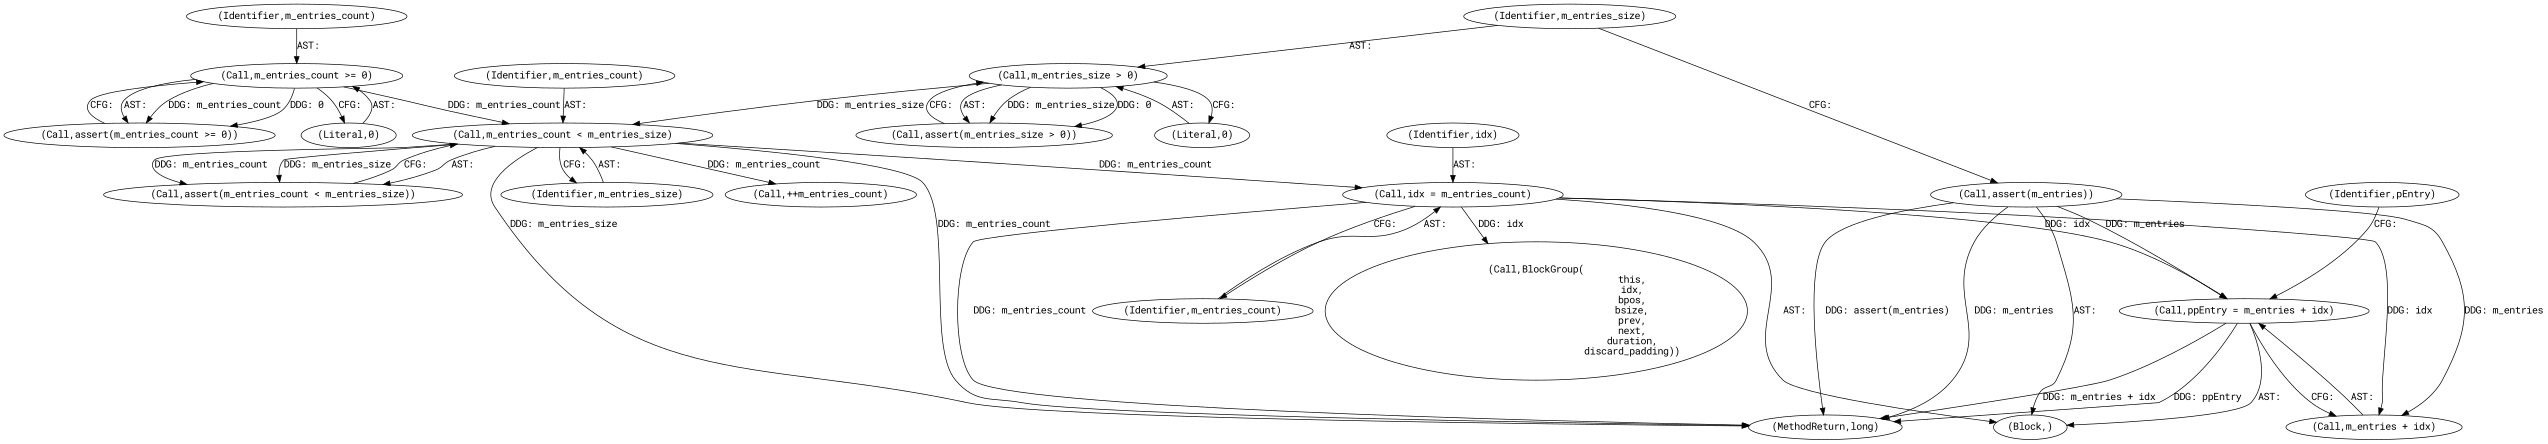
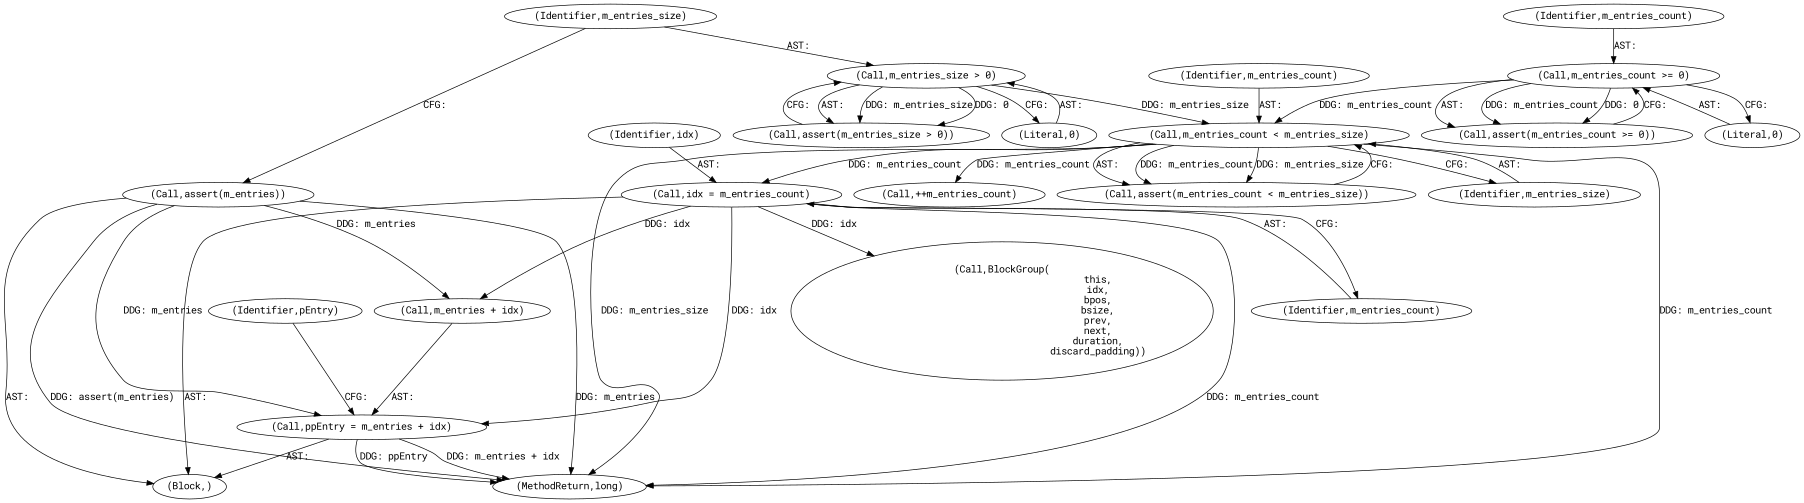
edge "(Call,ppEntry = m_entries + idx)" -> "(Call,m_entries + idx)": removed, label "CFG:"
